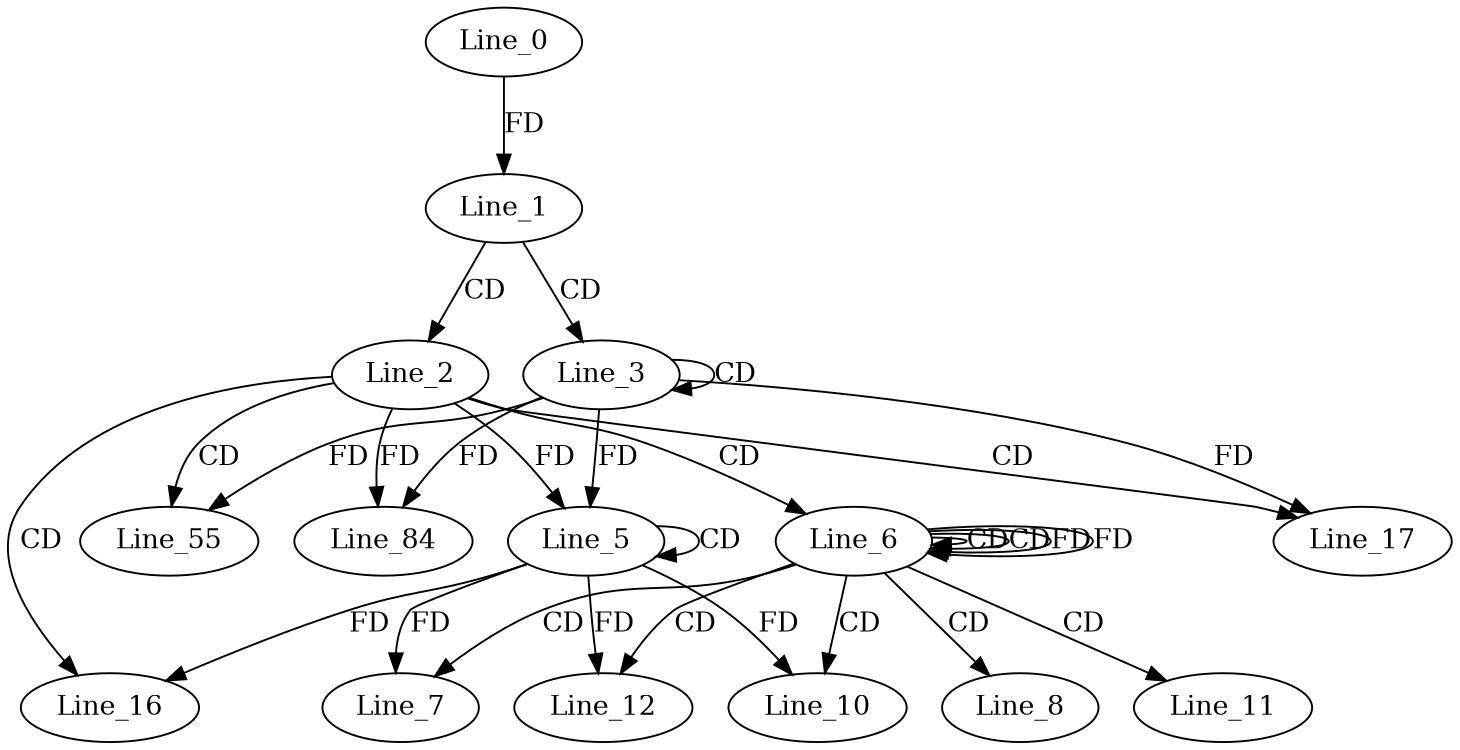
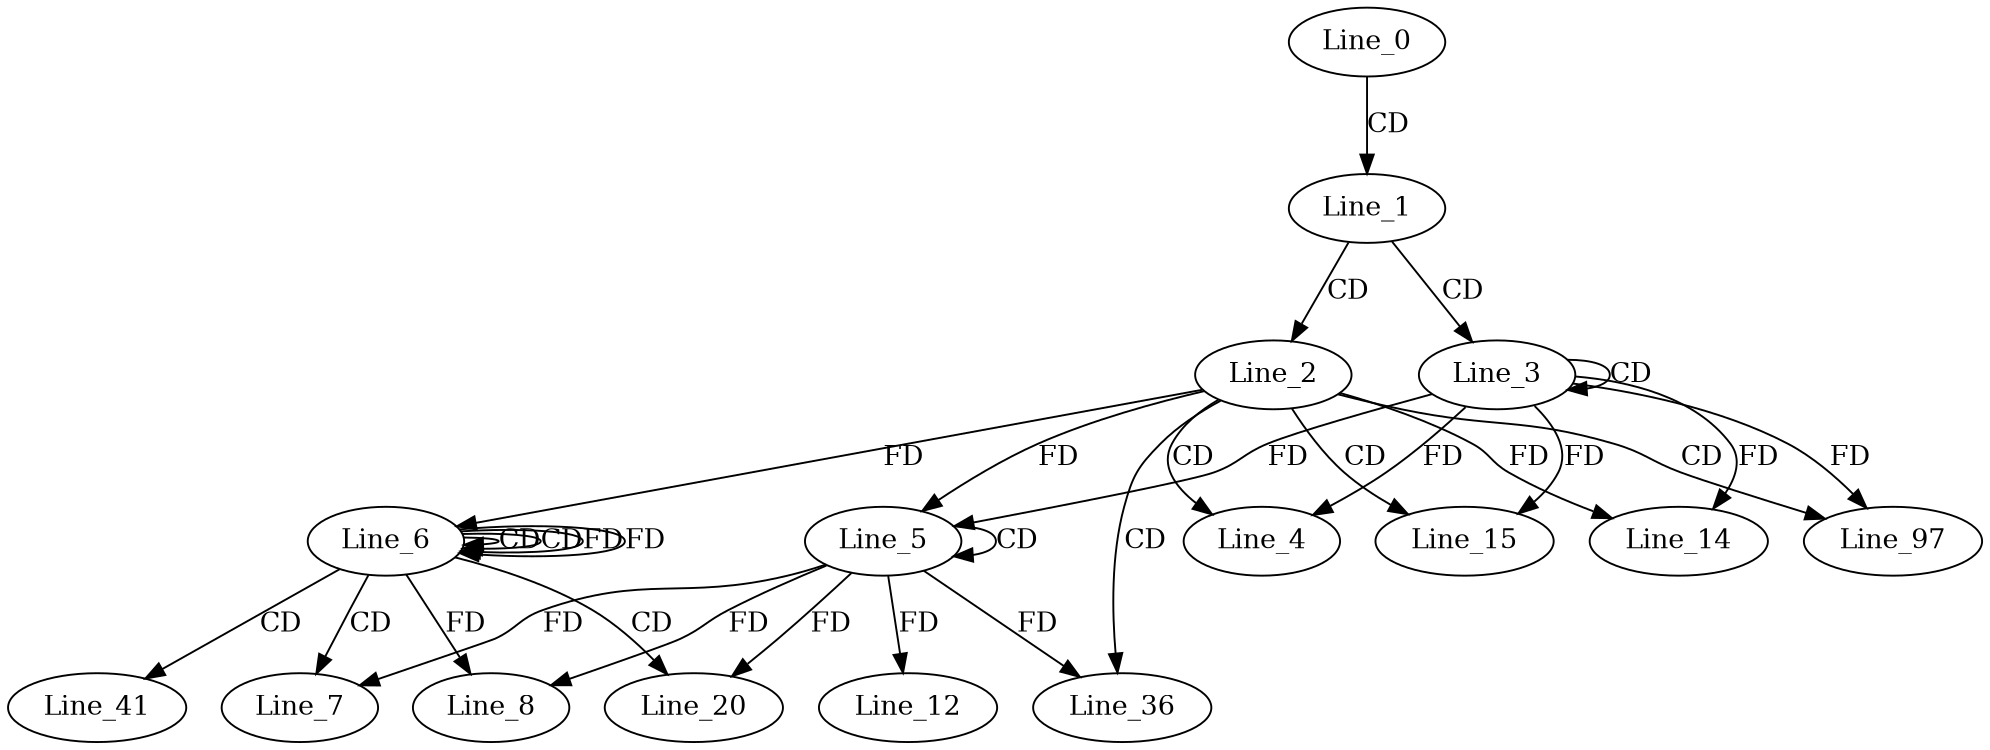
edge "Line_0" -> "Line_1": label "FD" -> "CD"
edge "Line_2" -> "Line_6": label "CD" -> "FD"
node "Line_55": label "Line_55" -> "Line_15"
node "Line_84": label "Line_84" -> "Line_14"
node "Line_4": added
node "Line_17": label "Line_17" -> "Line_97"
edge "Line_6" -> "Line_12": removed, label "CD"
edge "Line_6" -> "Line_8": label "CD" -> "FD"
edge "Line_5" -> "Line_8": added, label "FD"
node "Line_16": label "Line_16" -> "Line_36"
node "Line_10": label "Line_10" -> "Line_20"
node "Line_11": label "Line_11" -> "Line_41"
